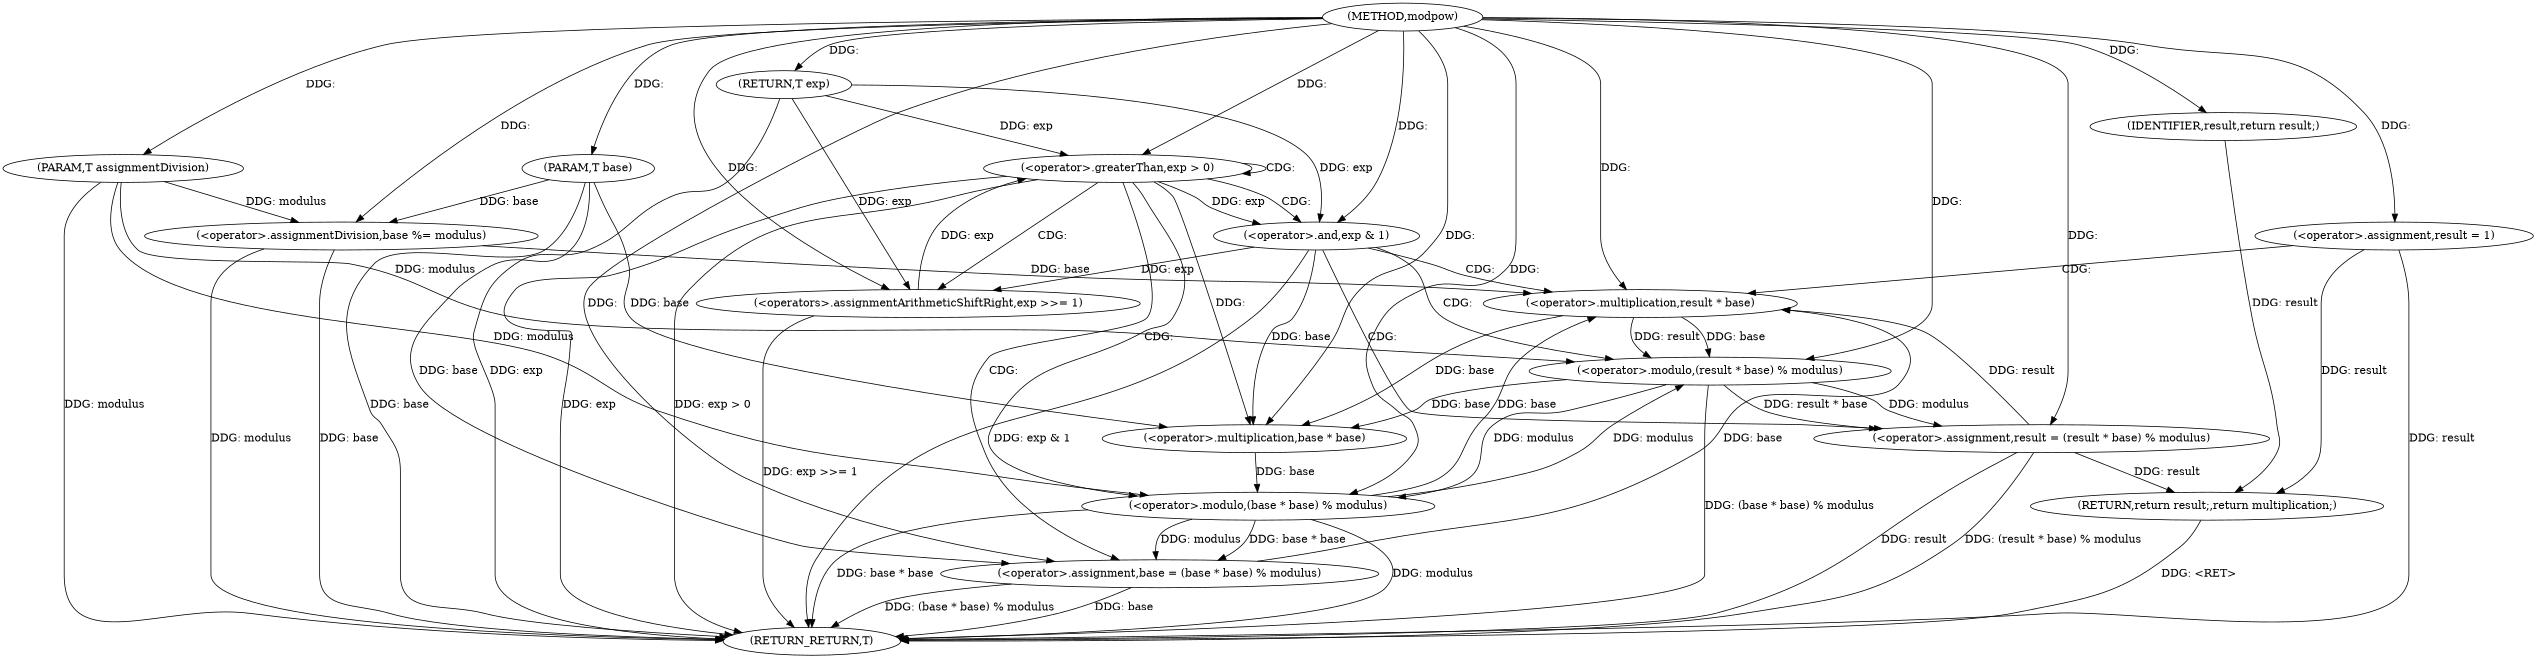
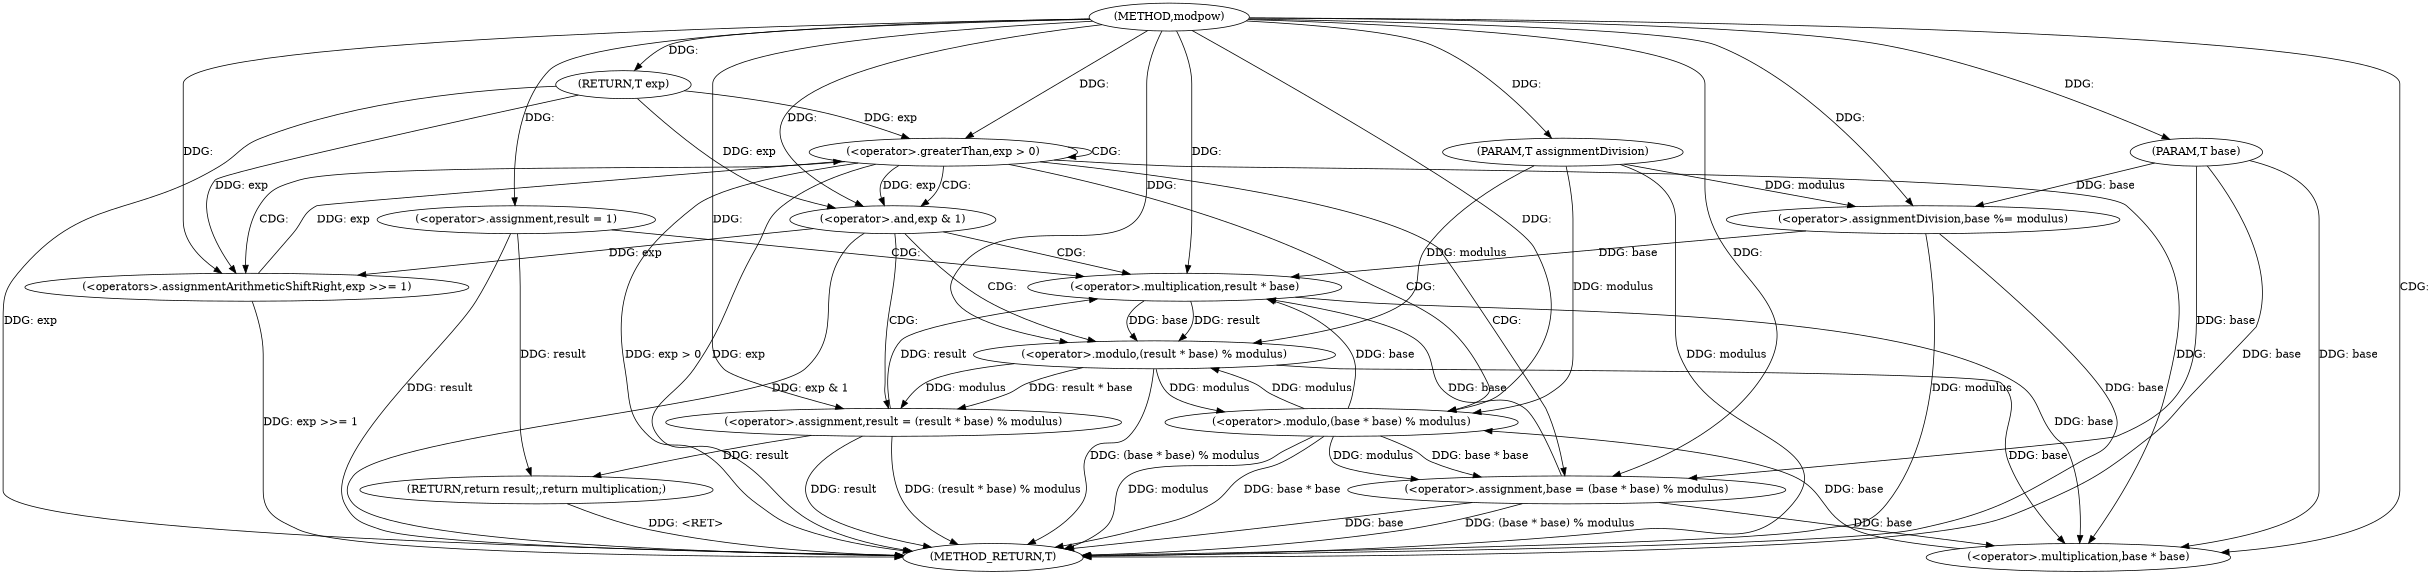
node "(IDENTIFIER,result,return result;)": removed
edge "(METHOD,modpow)" -> "(<operator>.multiplication,base * base)": label "DDG: " -> "CDG: "
edge "(<operator>.and,exp & 1)" -> "(<operator>.multiplication,base * base)": now "(<operator>.assignment,base = (base * base) % modulus)" -> "(<operator>.multiplication,base * base)"
node "(RETURN_RETURN,T)": label "(RETURN_RETURN,T)" -> "(METHOD_RETURN,T)"
